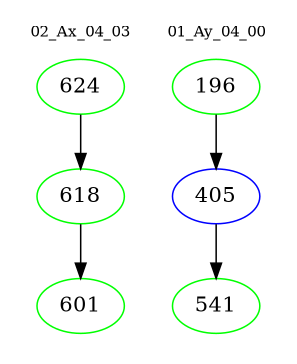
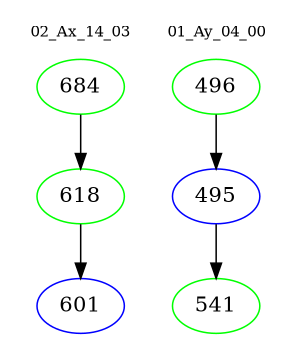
cluster "02_Ax_04_03": label "02_Ax_04_03" -> "02_Ax_14_03"
node "624": label "624" -> "684"
node "196": label "196" -> "496"
node "405": label "405" -> "495"
node "601": color green -> blue
